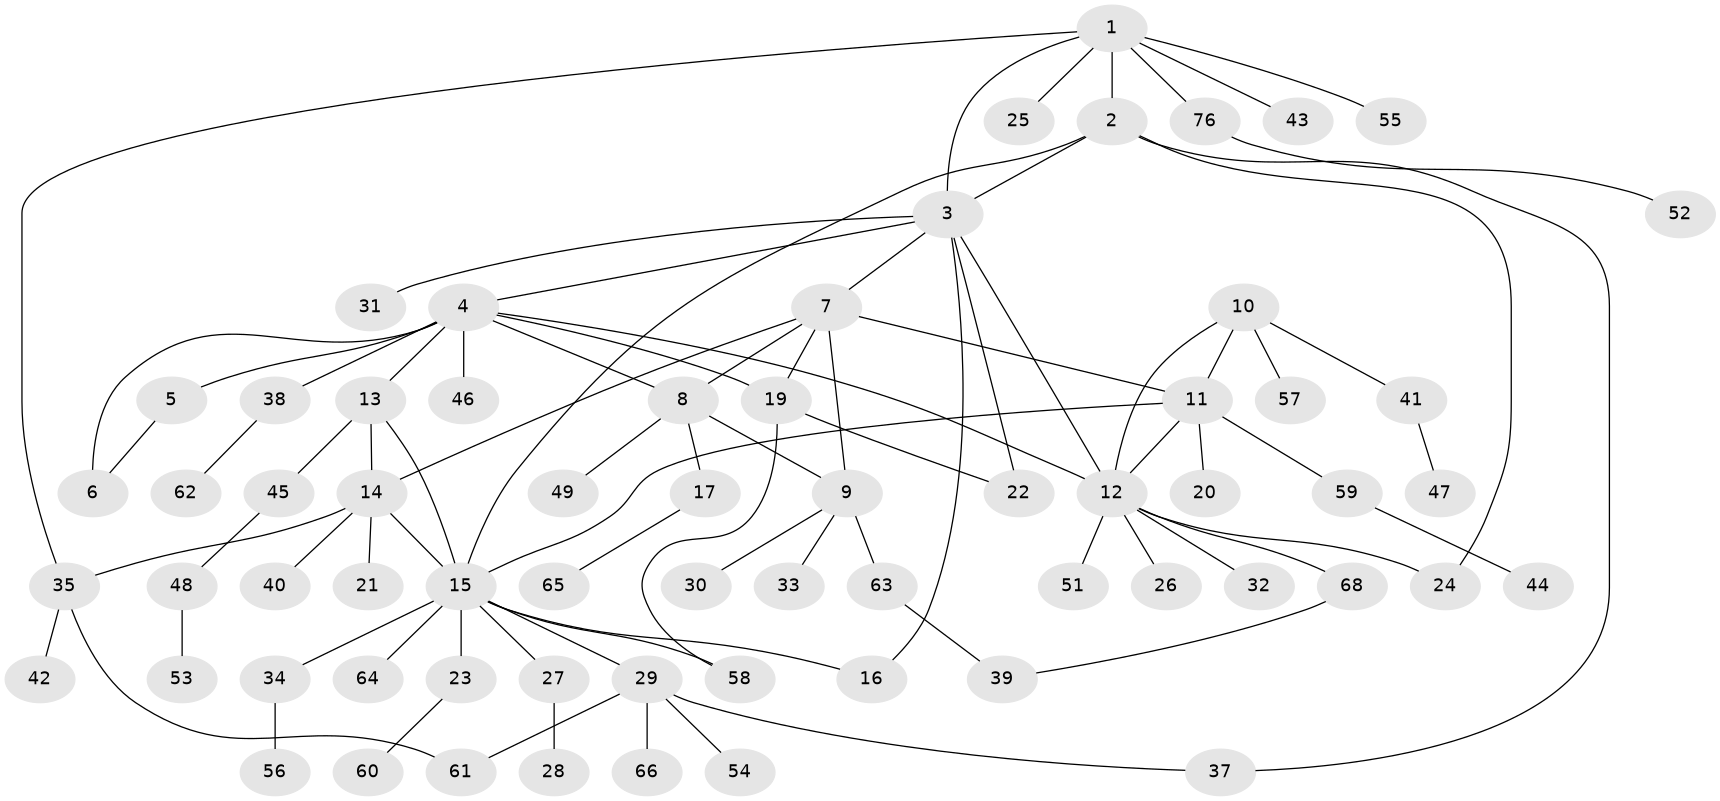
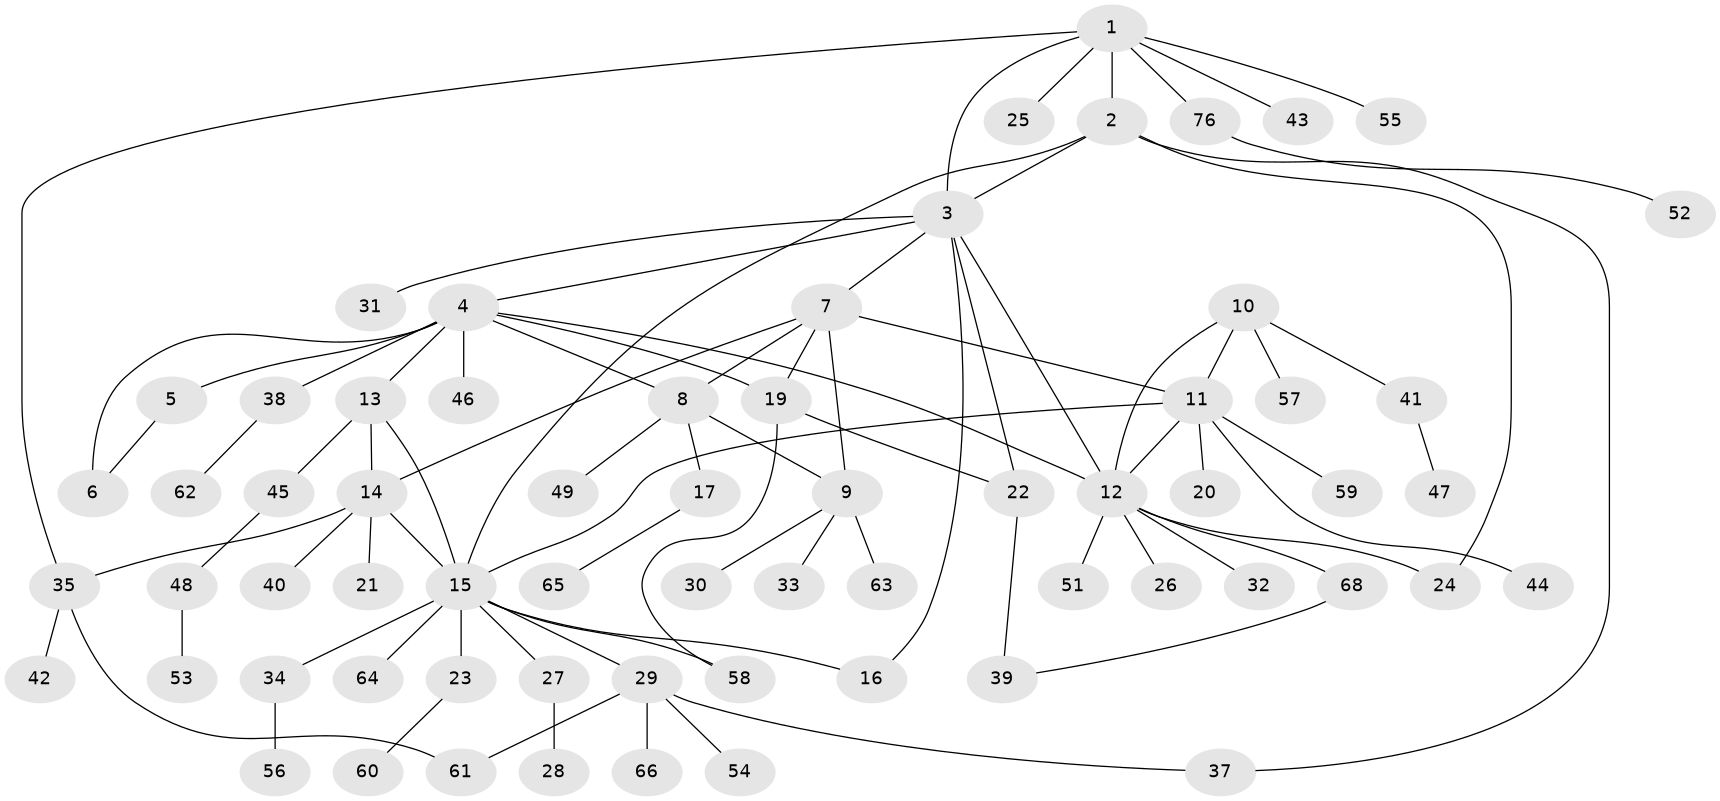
edge "59" -- "44": now "11" -- "44"
edge "63" -- "39": now "22" -- "39"
